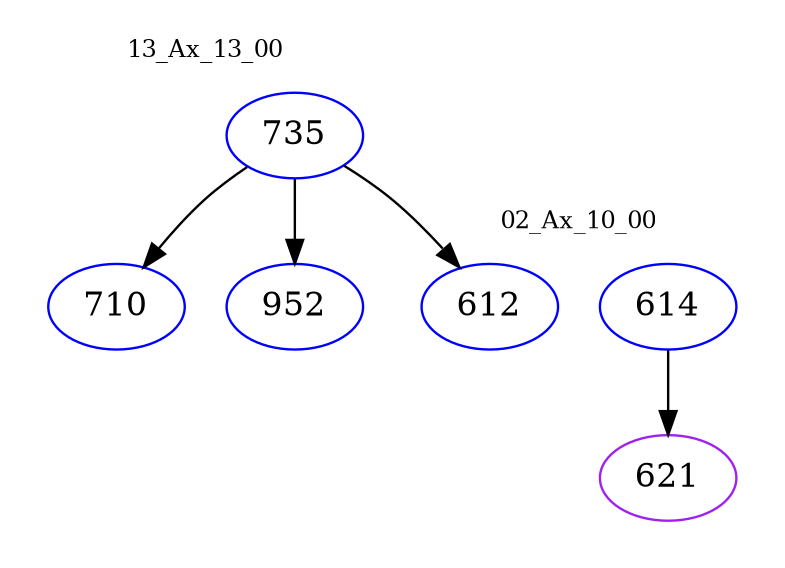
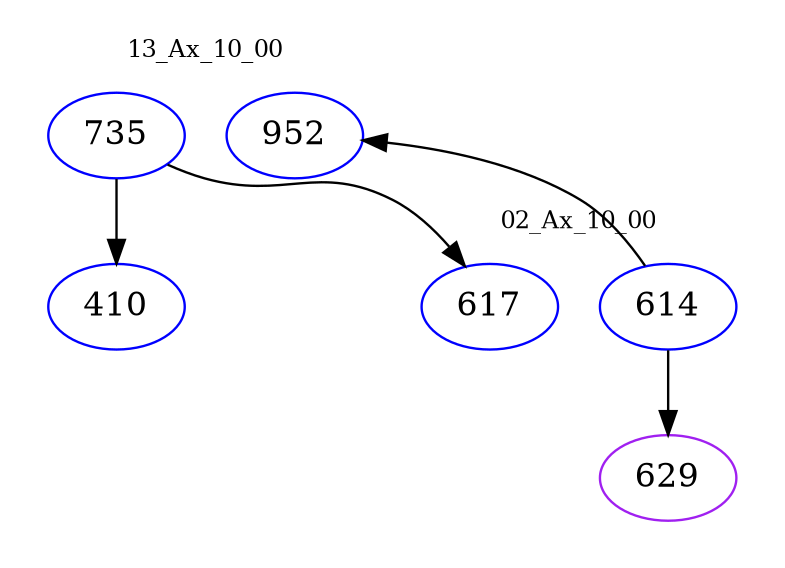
cluster "13_Ax_13_00": label "13_Ax_13_00" -> "13_Ax_10_00"
edge "735" -> "952": now "614" -> "952"
node "710": label "710" -> "410"
node "612": label "612" -> "617"
node "621": label "621" -> "629"
